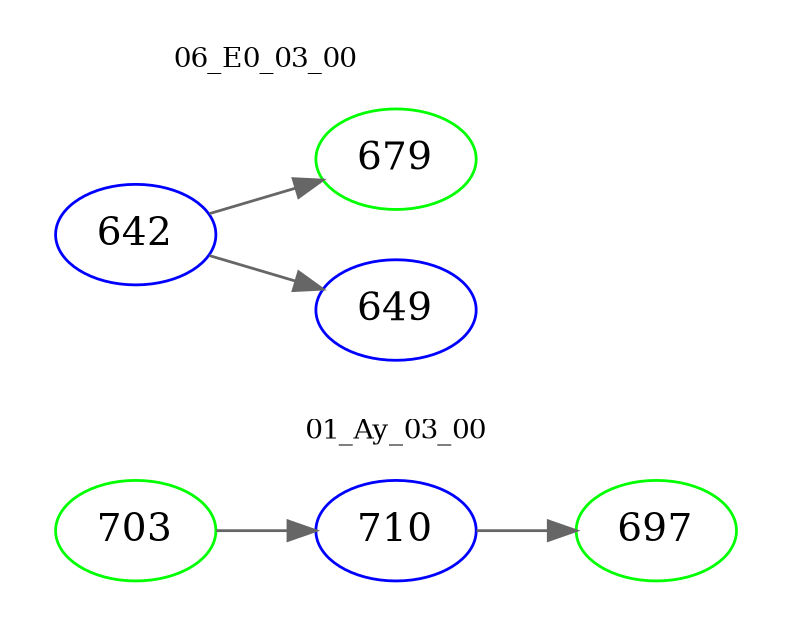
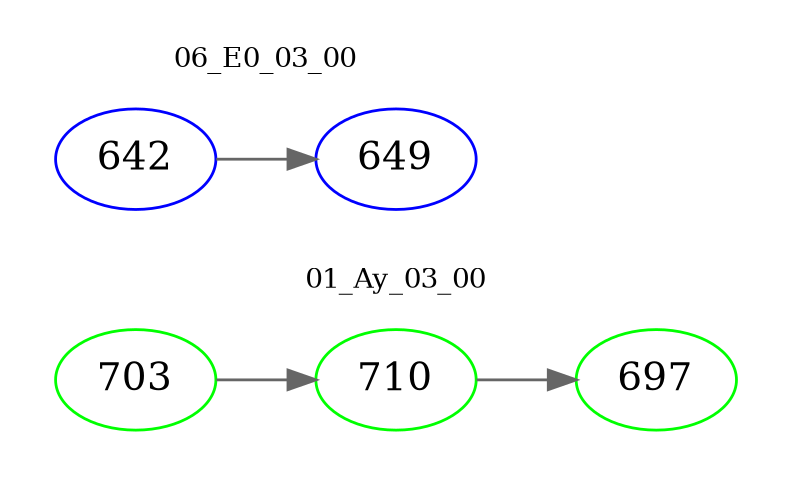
node "679": removed
node "710": color blue -> green
